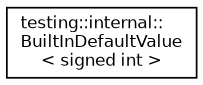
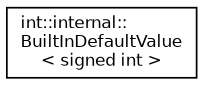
node "testing::internal:: BuiltInDefaultValue < signed int >": label "testing::internal:: BuiltInDefaultValue < signed int >" -> "int::internal:: BuiltInDefaultValue < signed int >"
